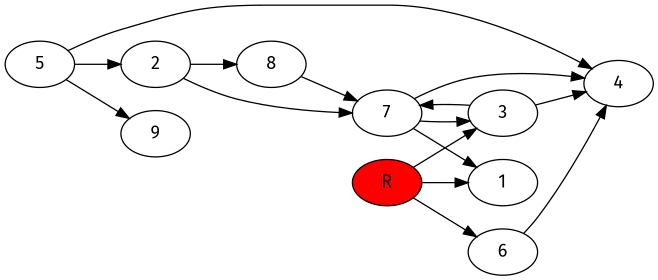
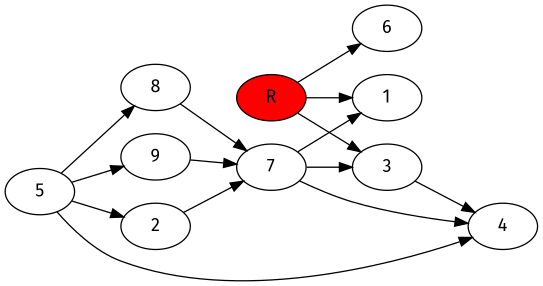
edge "2" -> "8": now "5" -> "8"
edge "3" -> "7": now "9" -> "7"
edge "6" -> "4": removed
